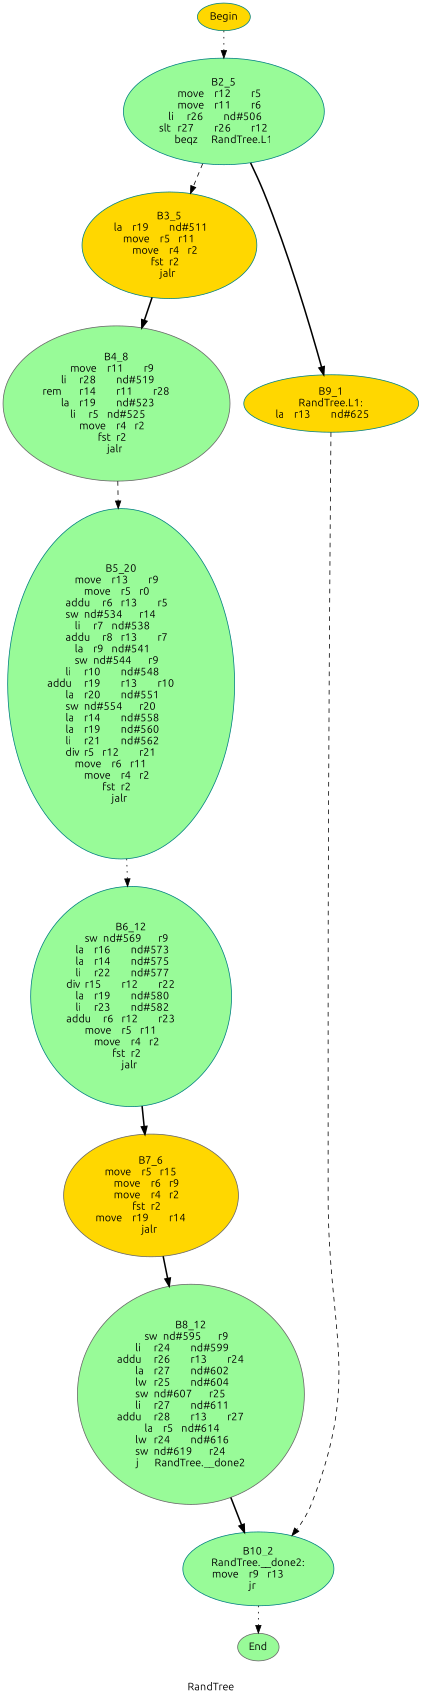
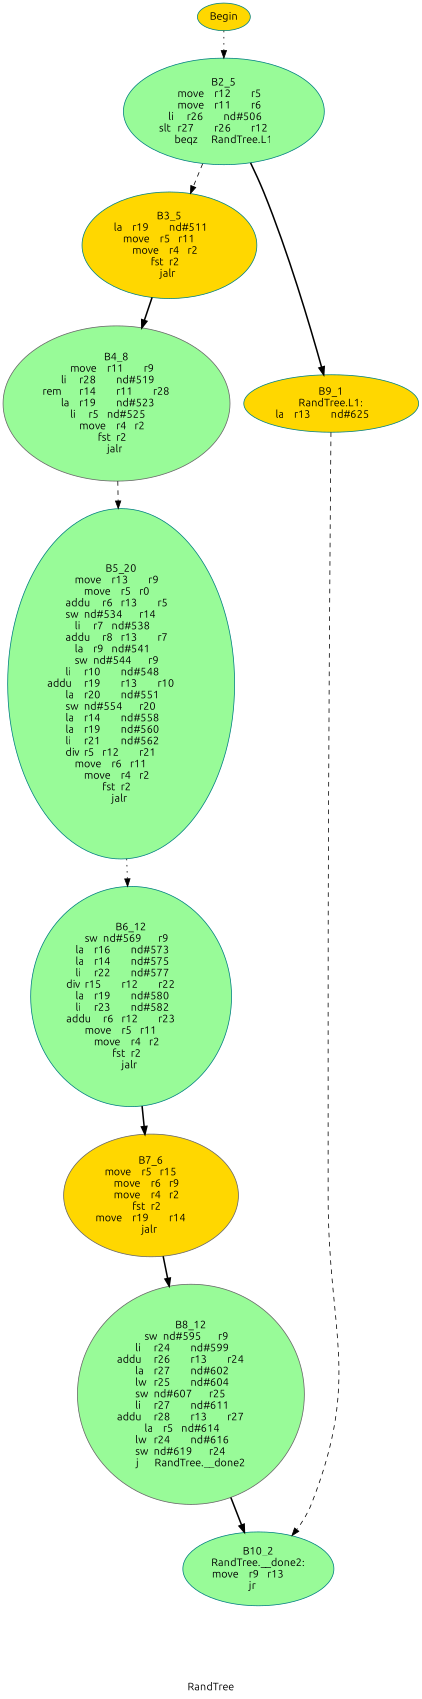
node "End": removed
